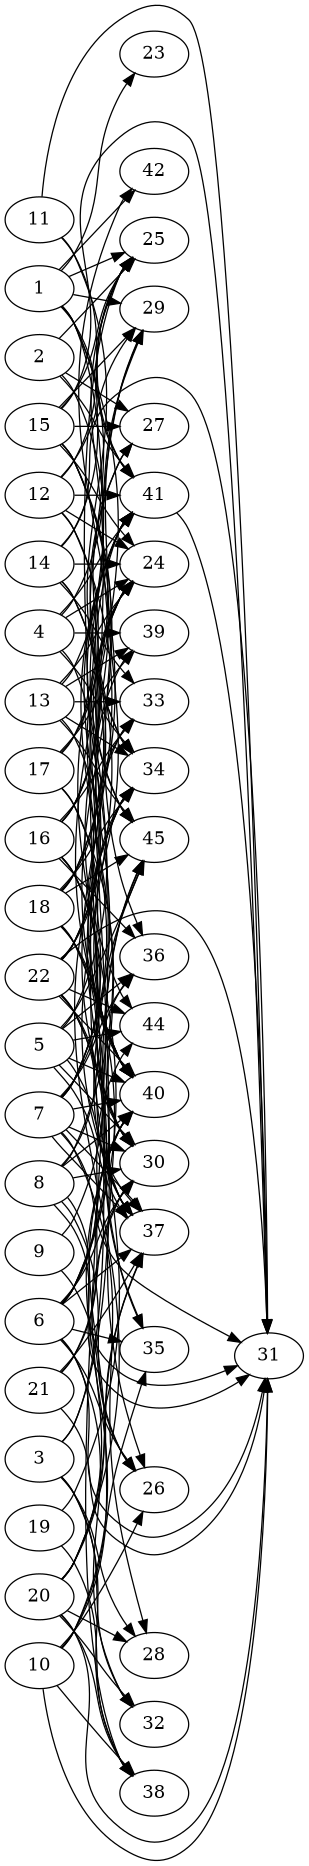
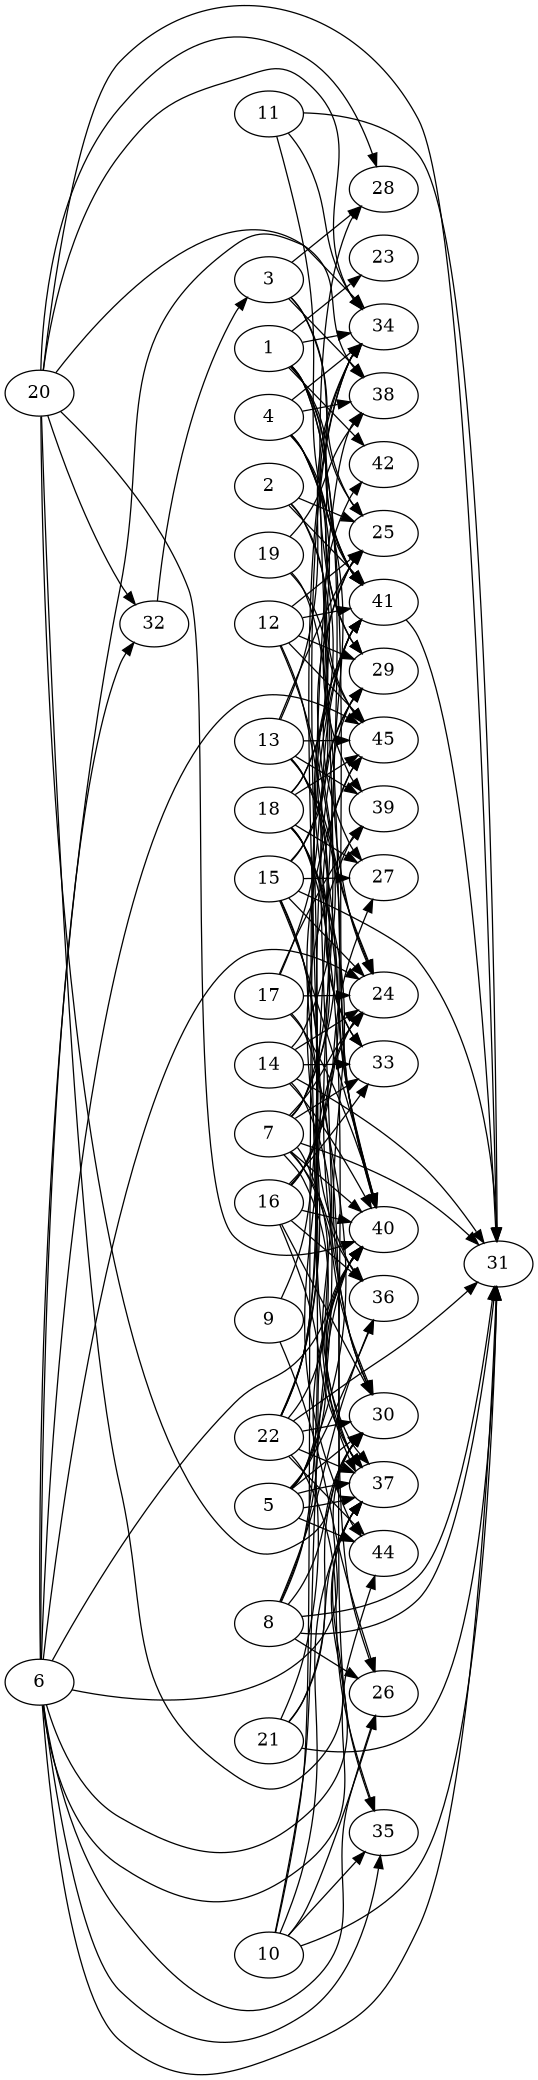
edge "19" -> "40": added
edge "3" -> "32": reversed
